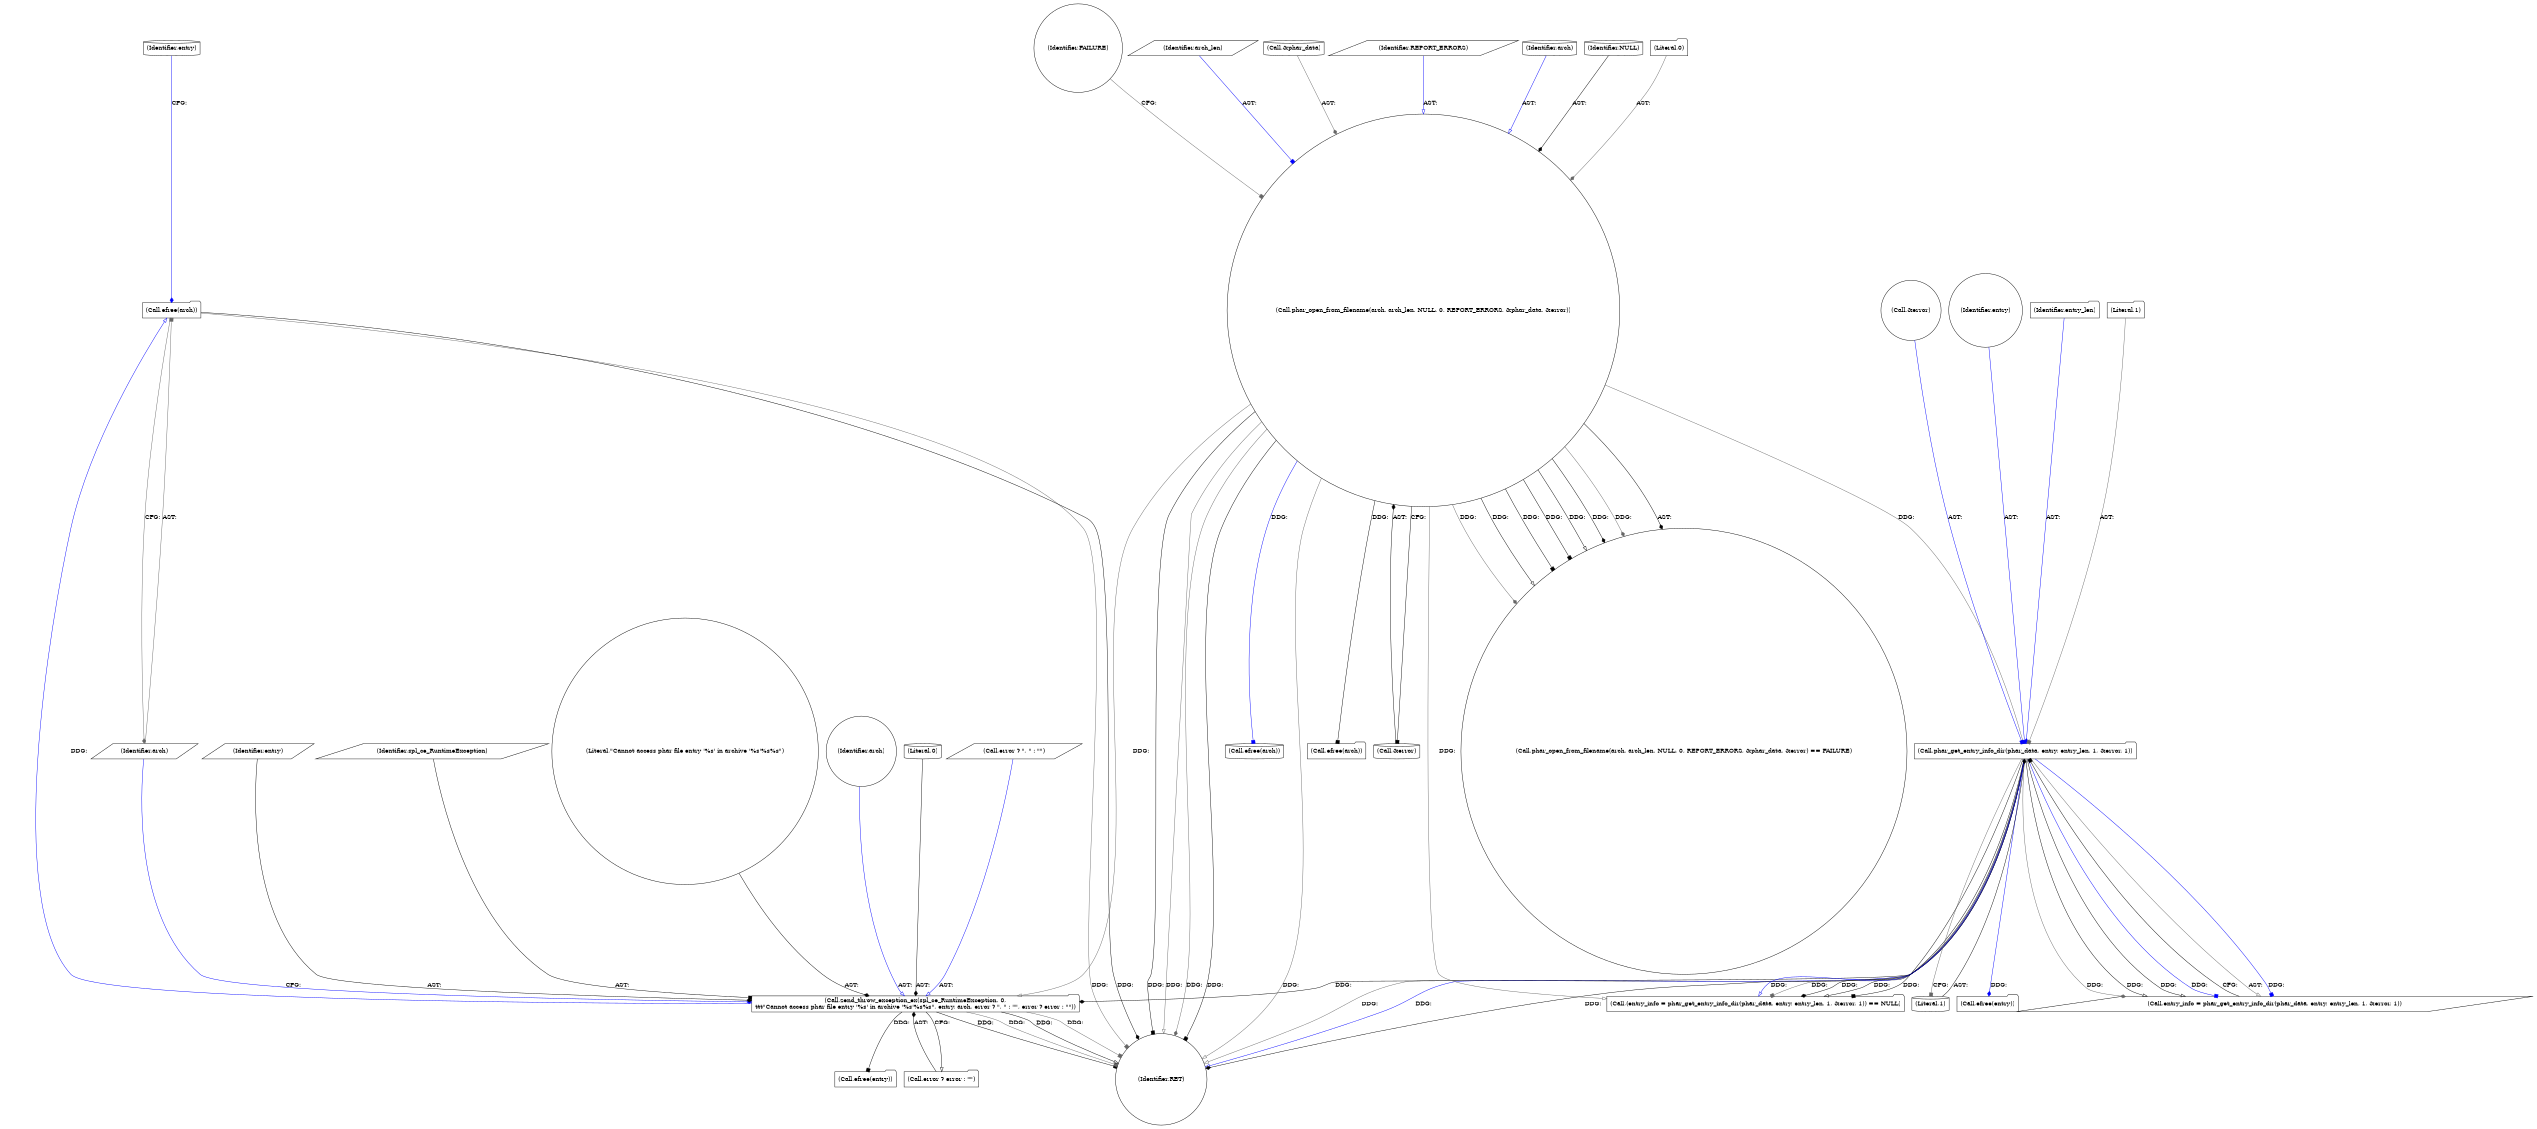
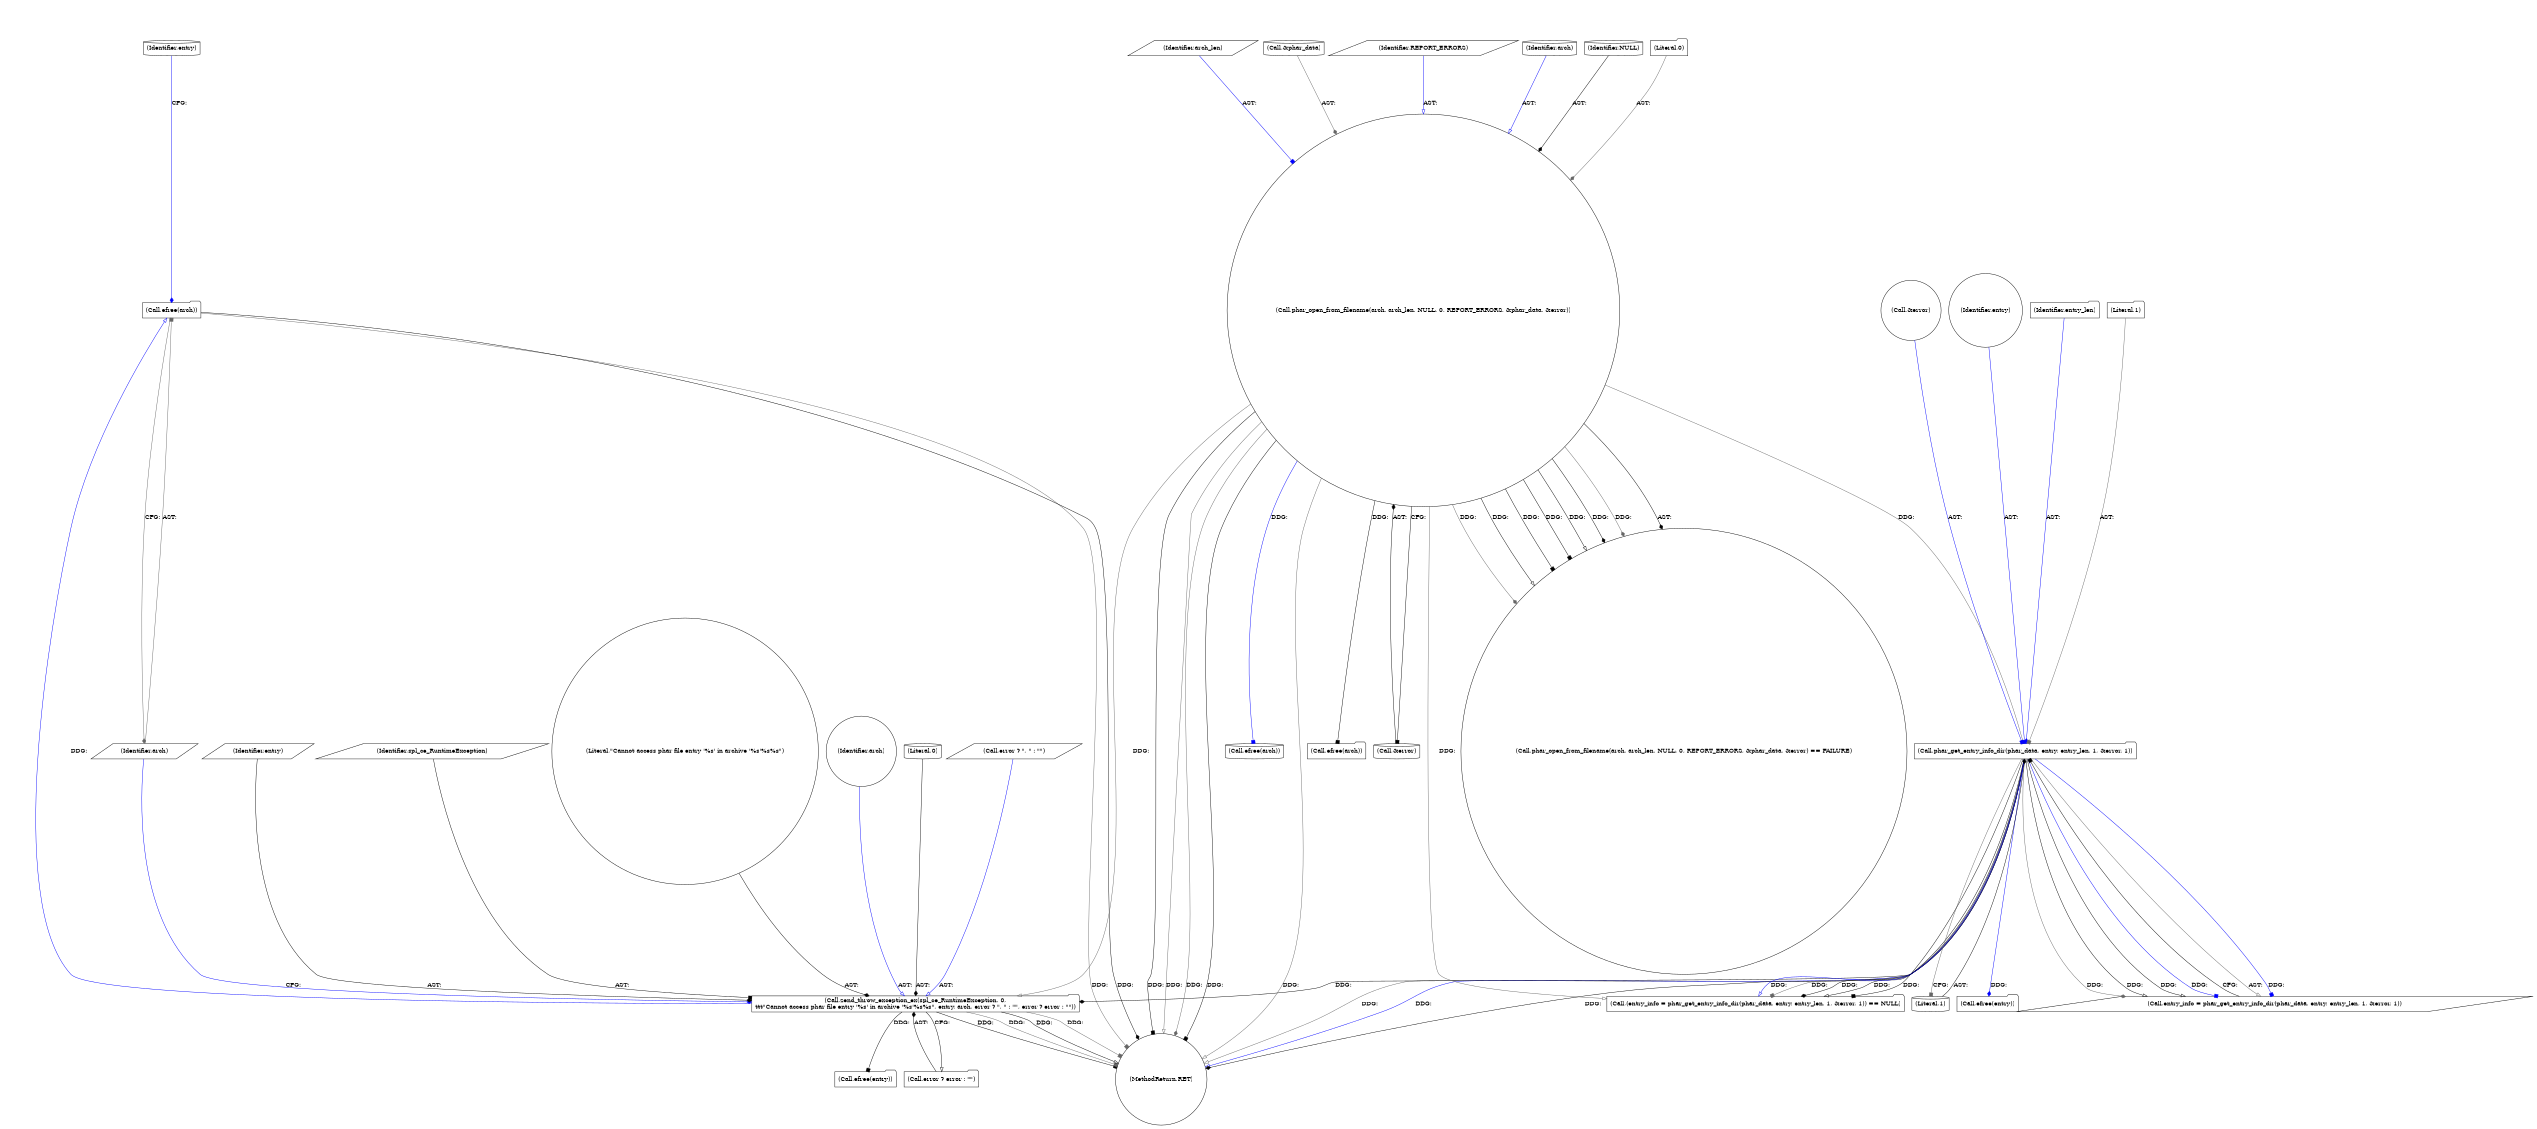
node "(Identifier,FAILURE)": removed
node "(Identifier,RET)": label "(Identifier,RET)" -> "(MethodReturn,RET)"
